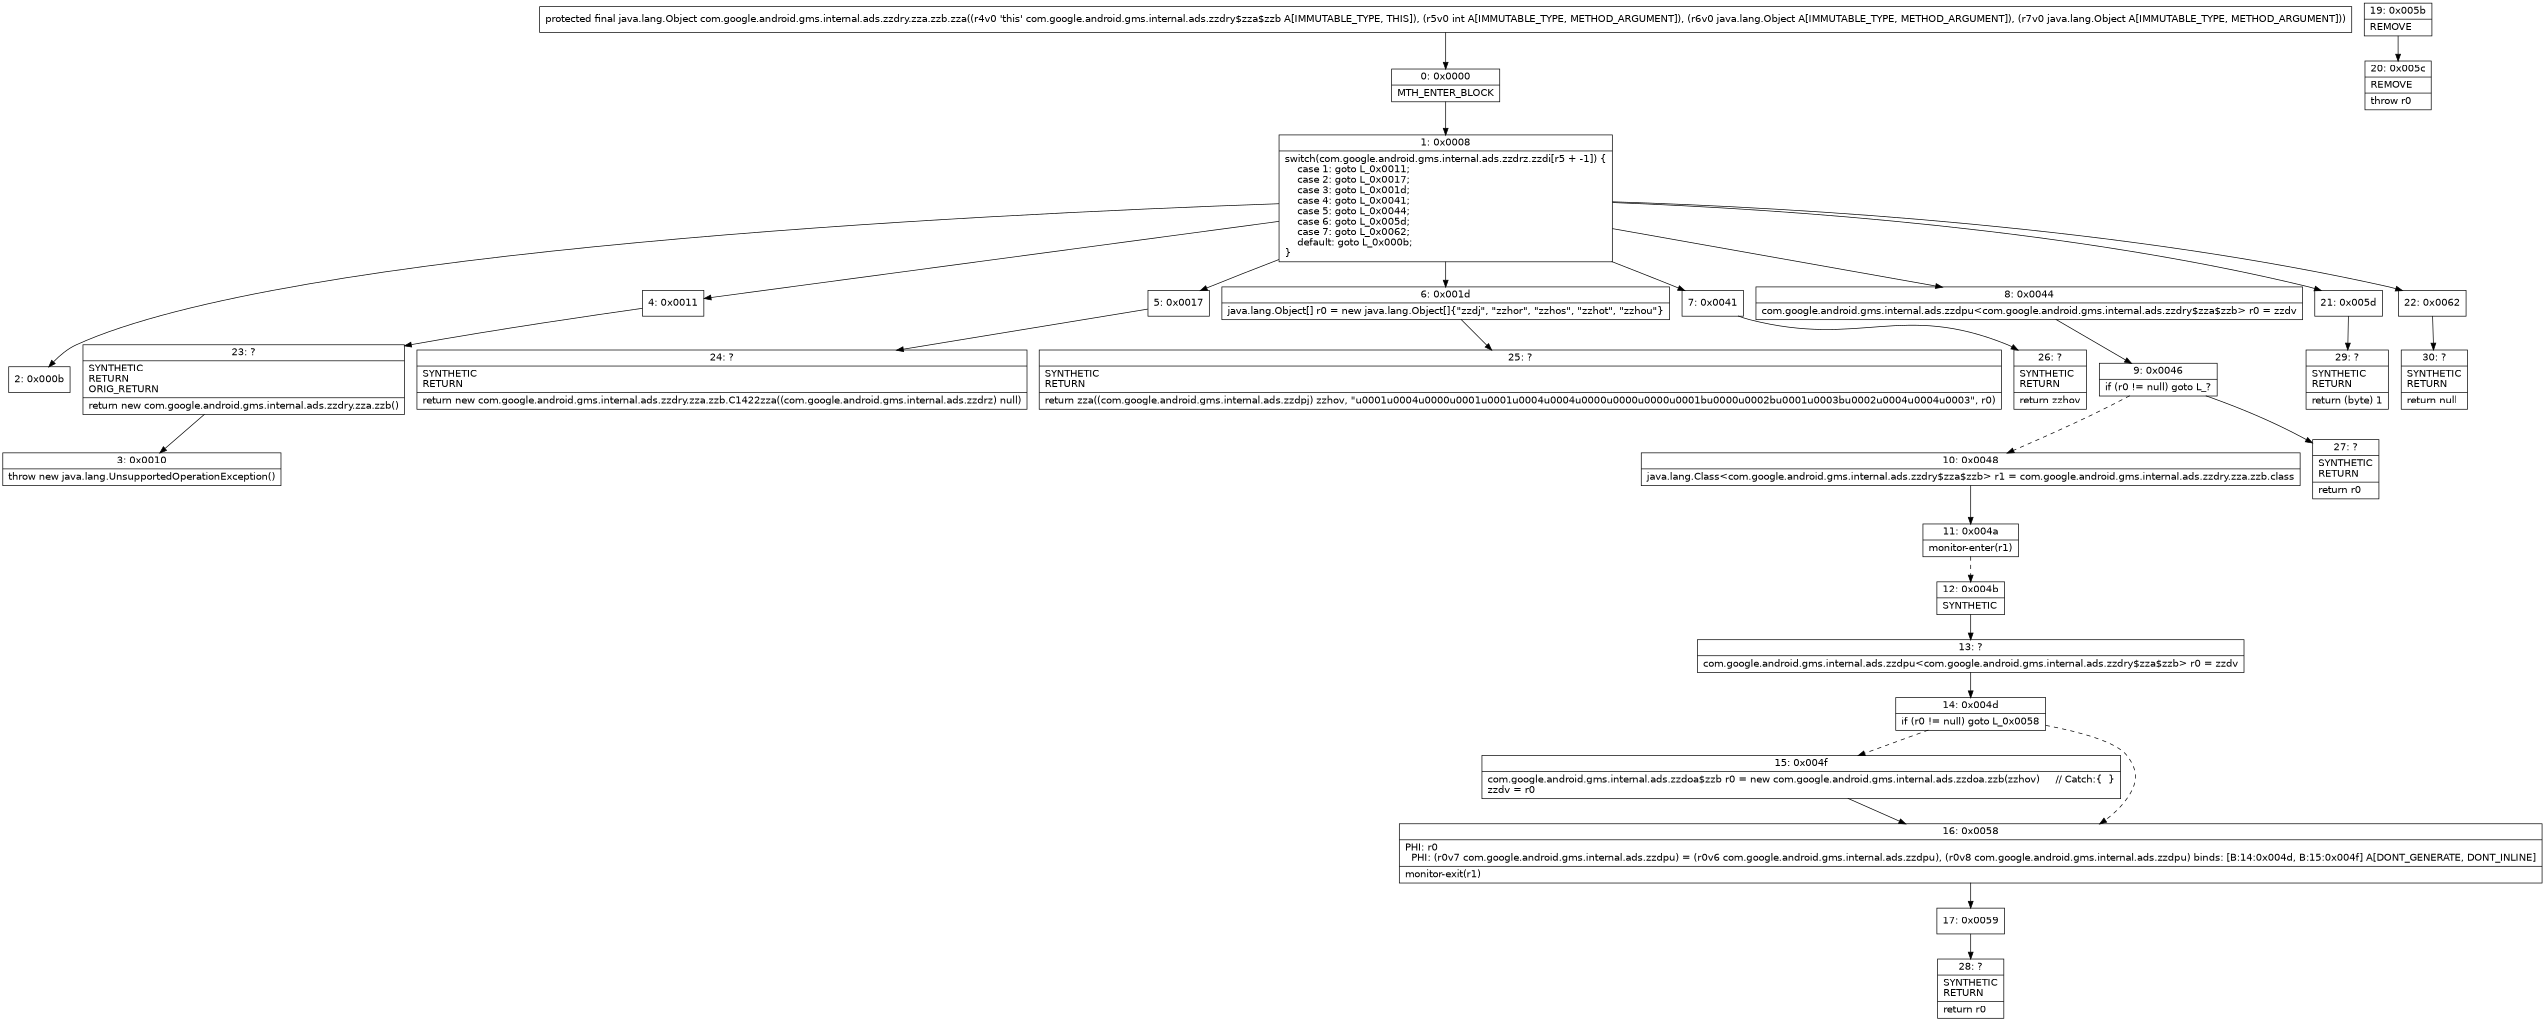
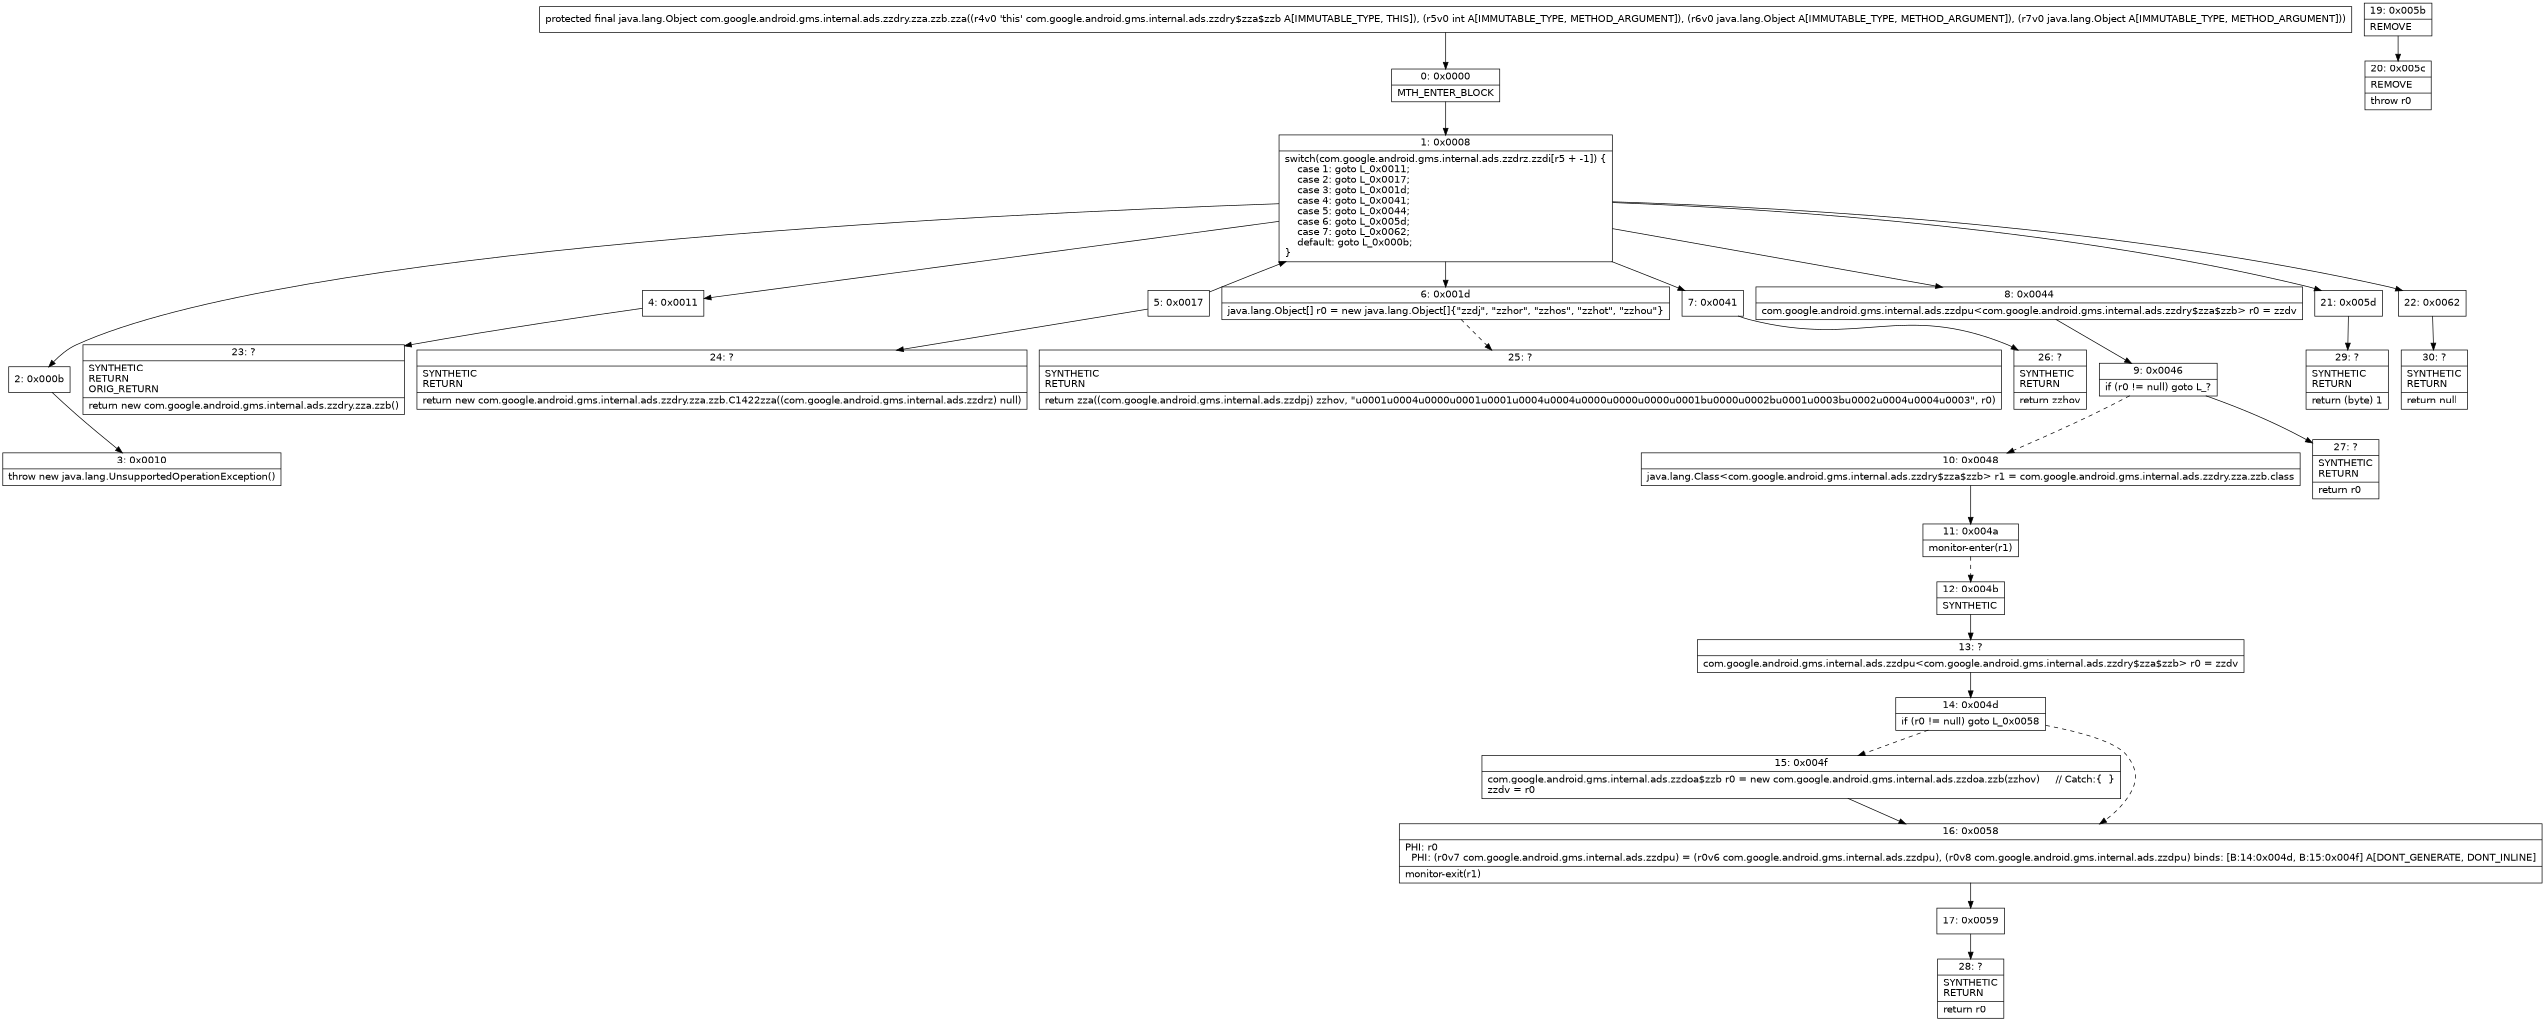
edge "1: 0x0008" -> "5: 0x0017": reversed
edge "6: 0x001d" -> "25: ?": style solid -> dashed
edge "23: ?" -> "3: 0x0010": now "2: 0x000b" -> "3: 0x0010"
